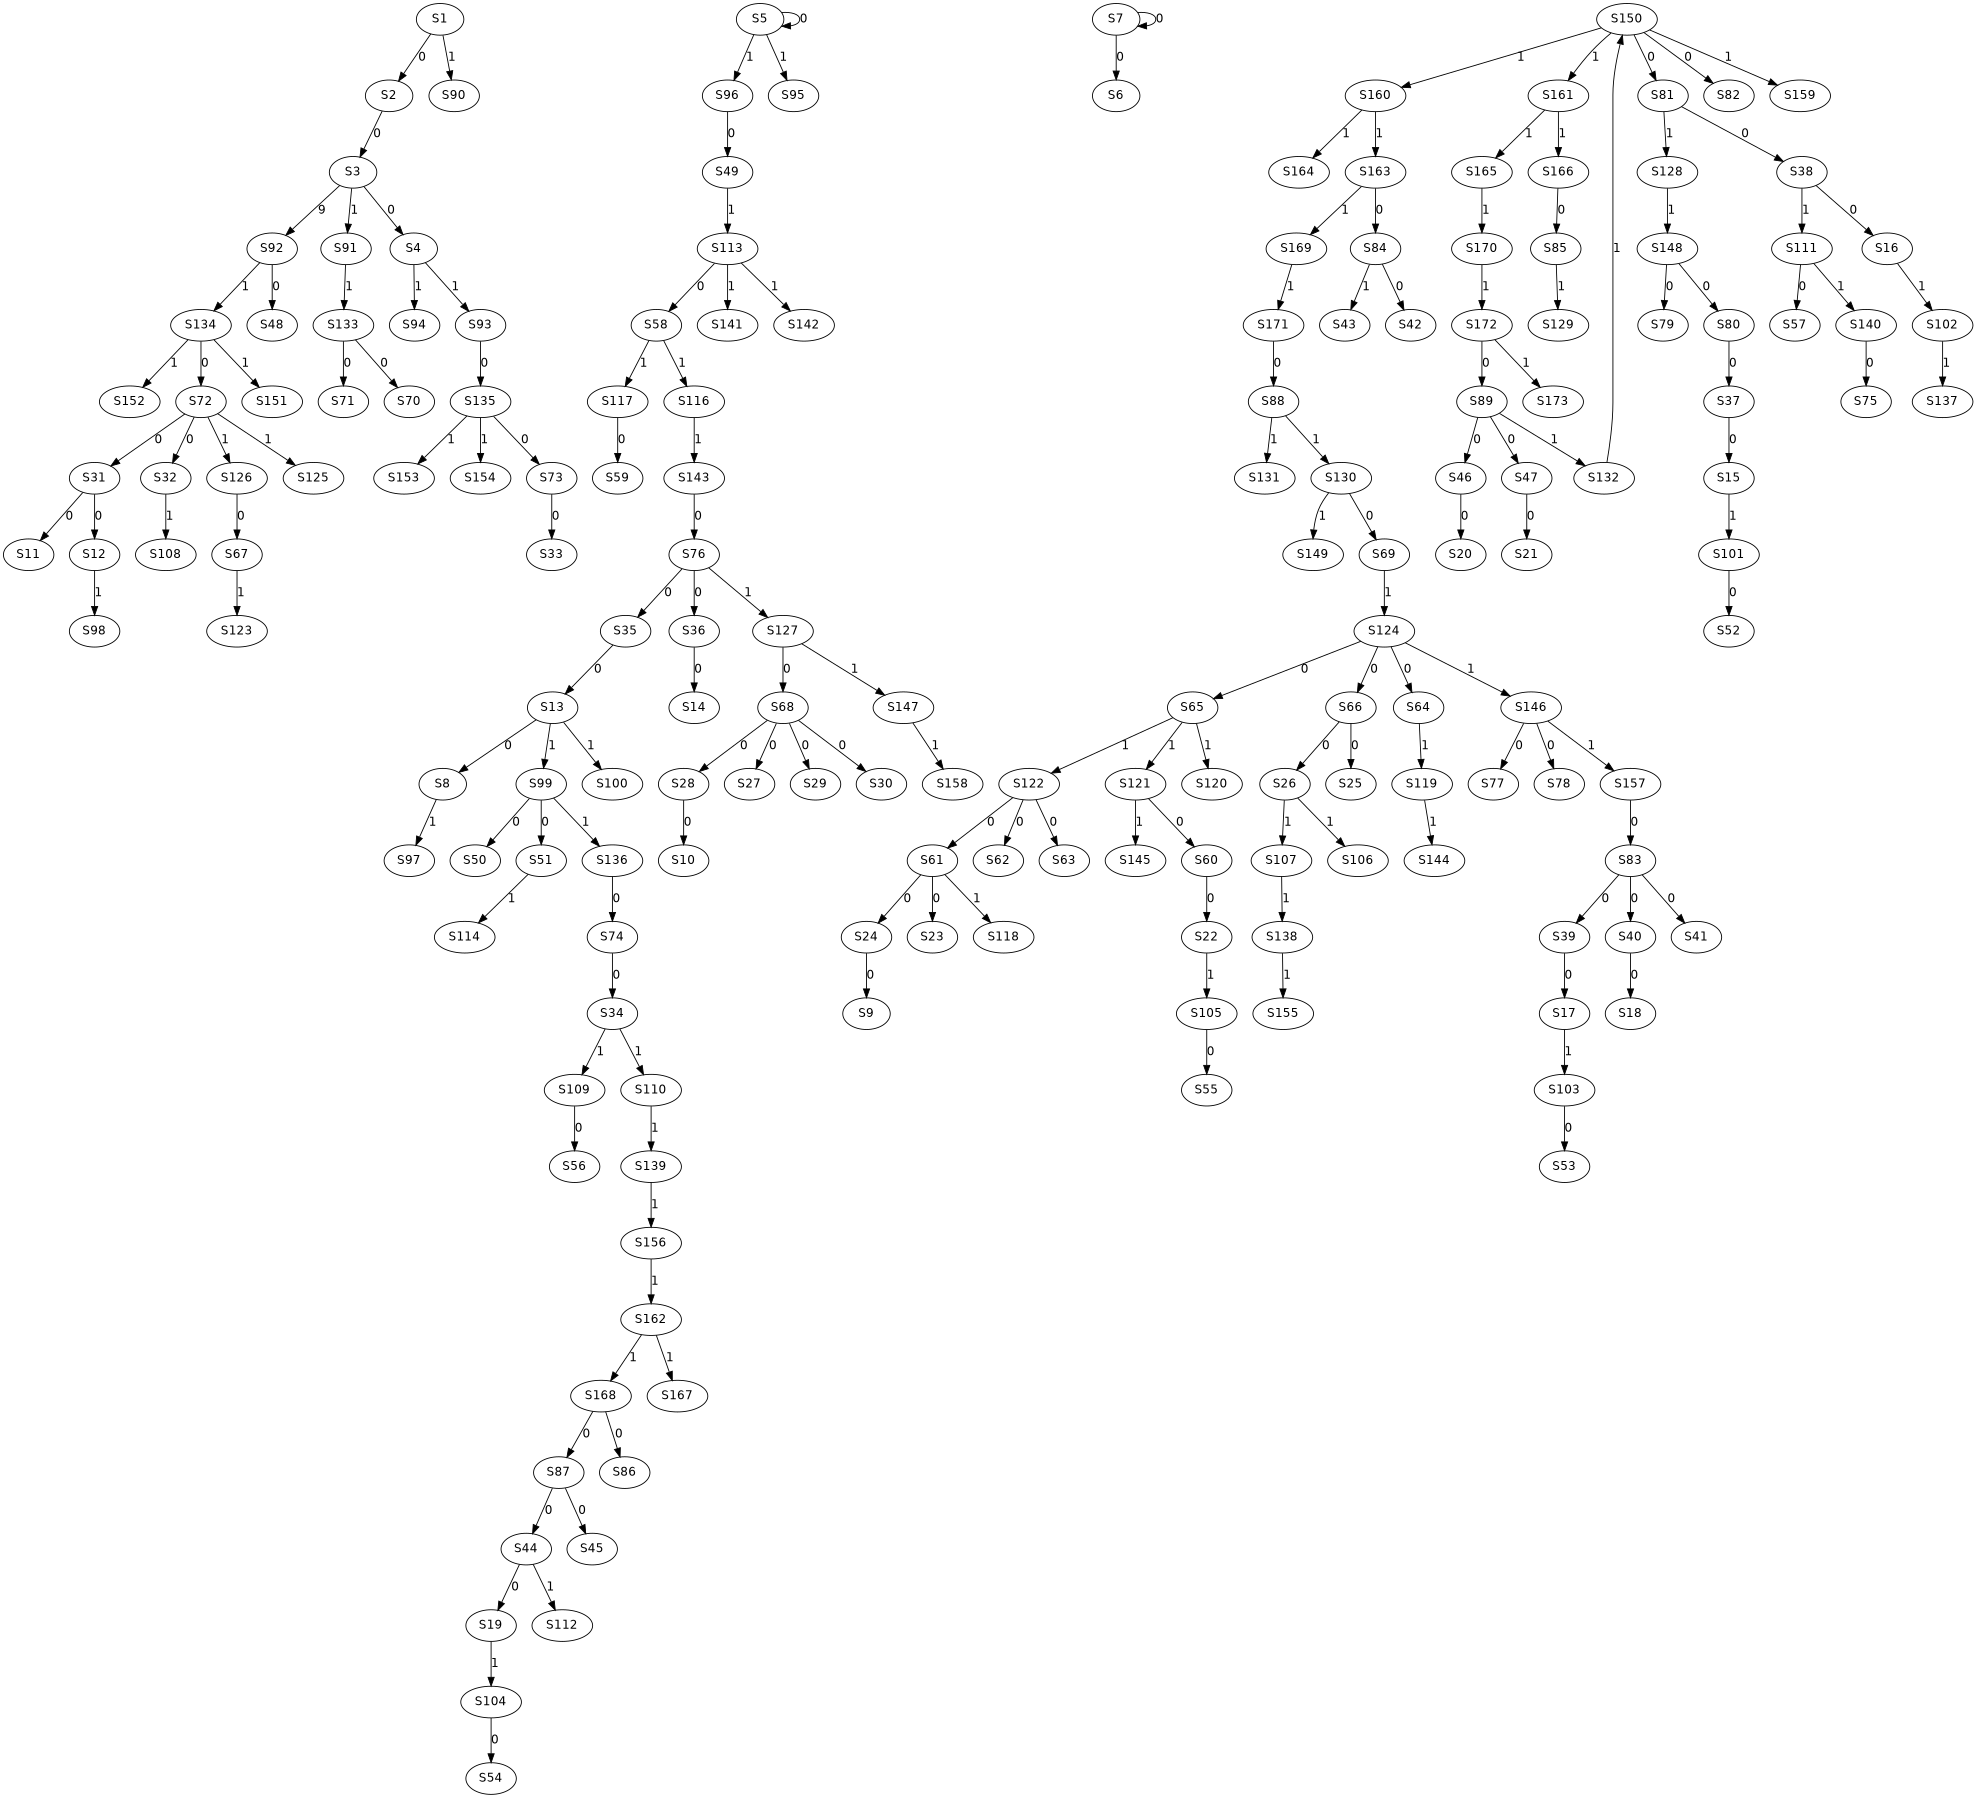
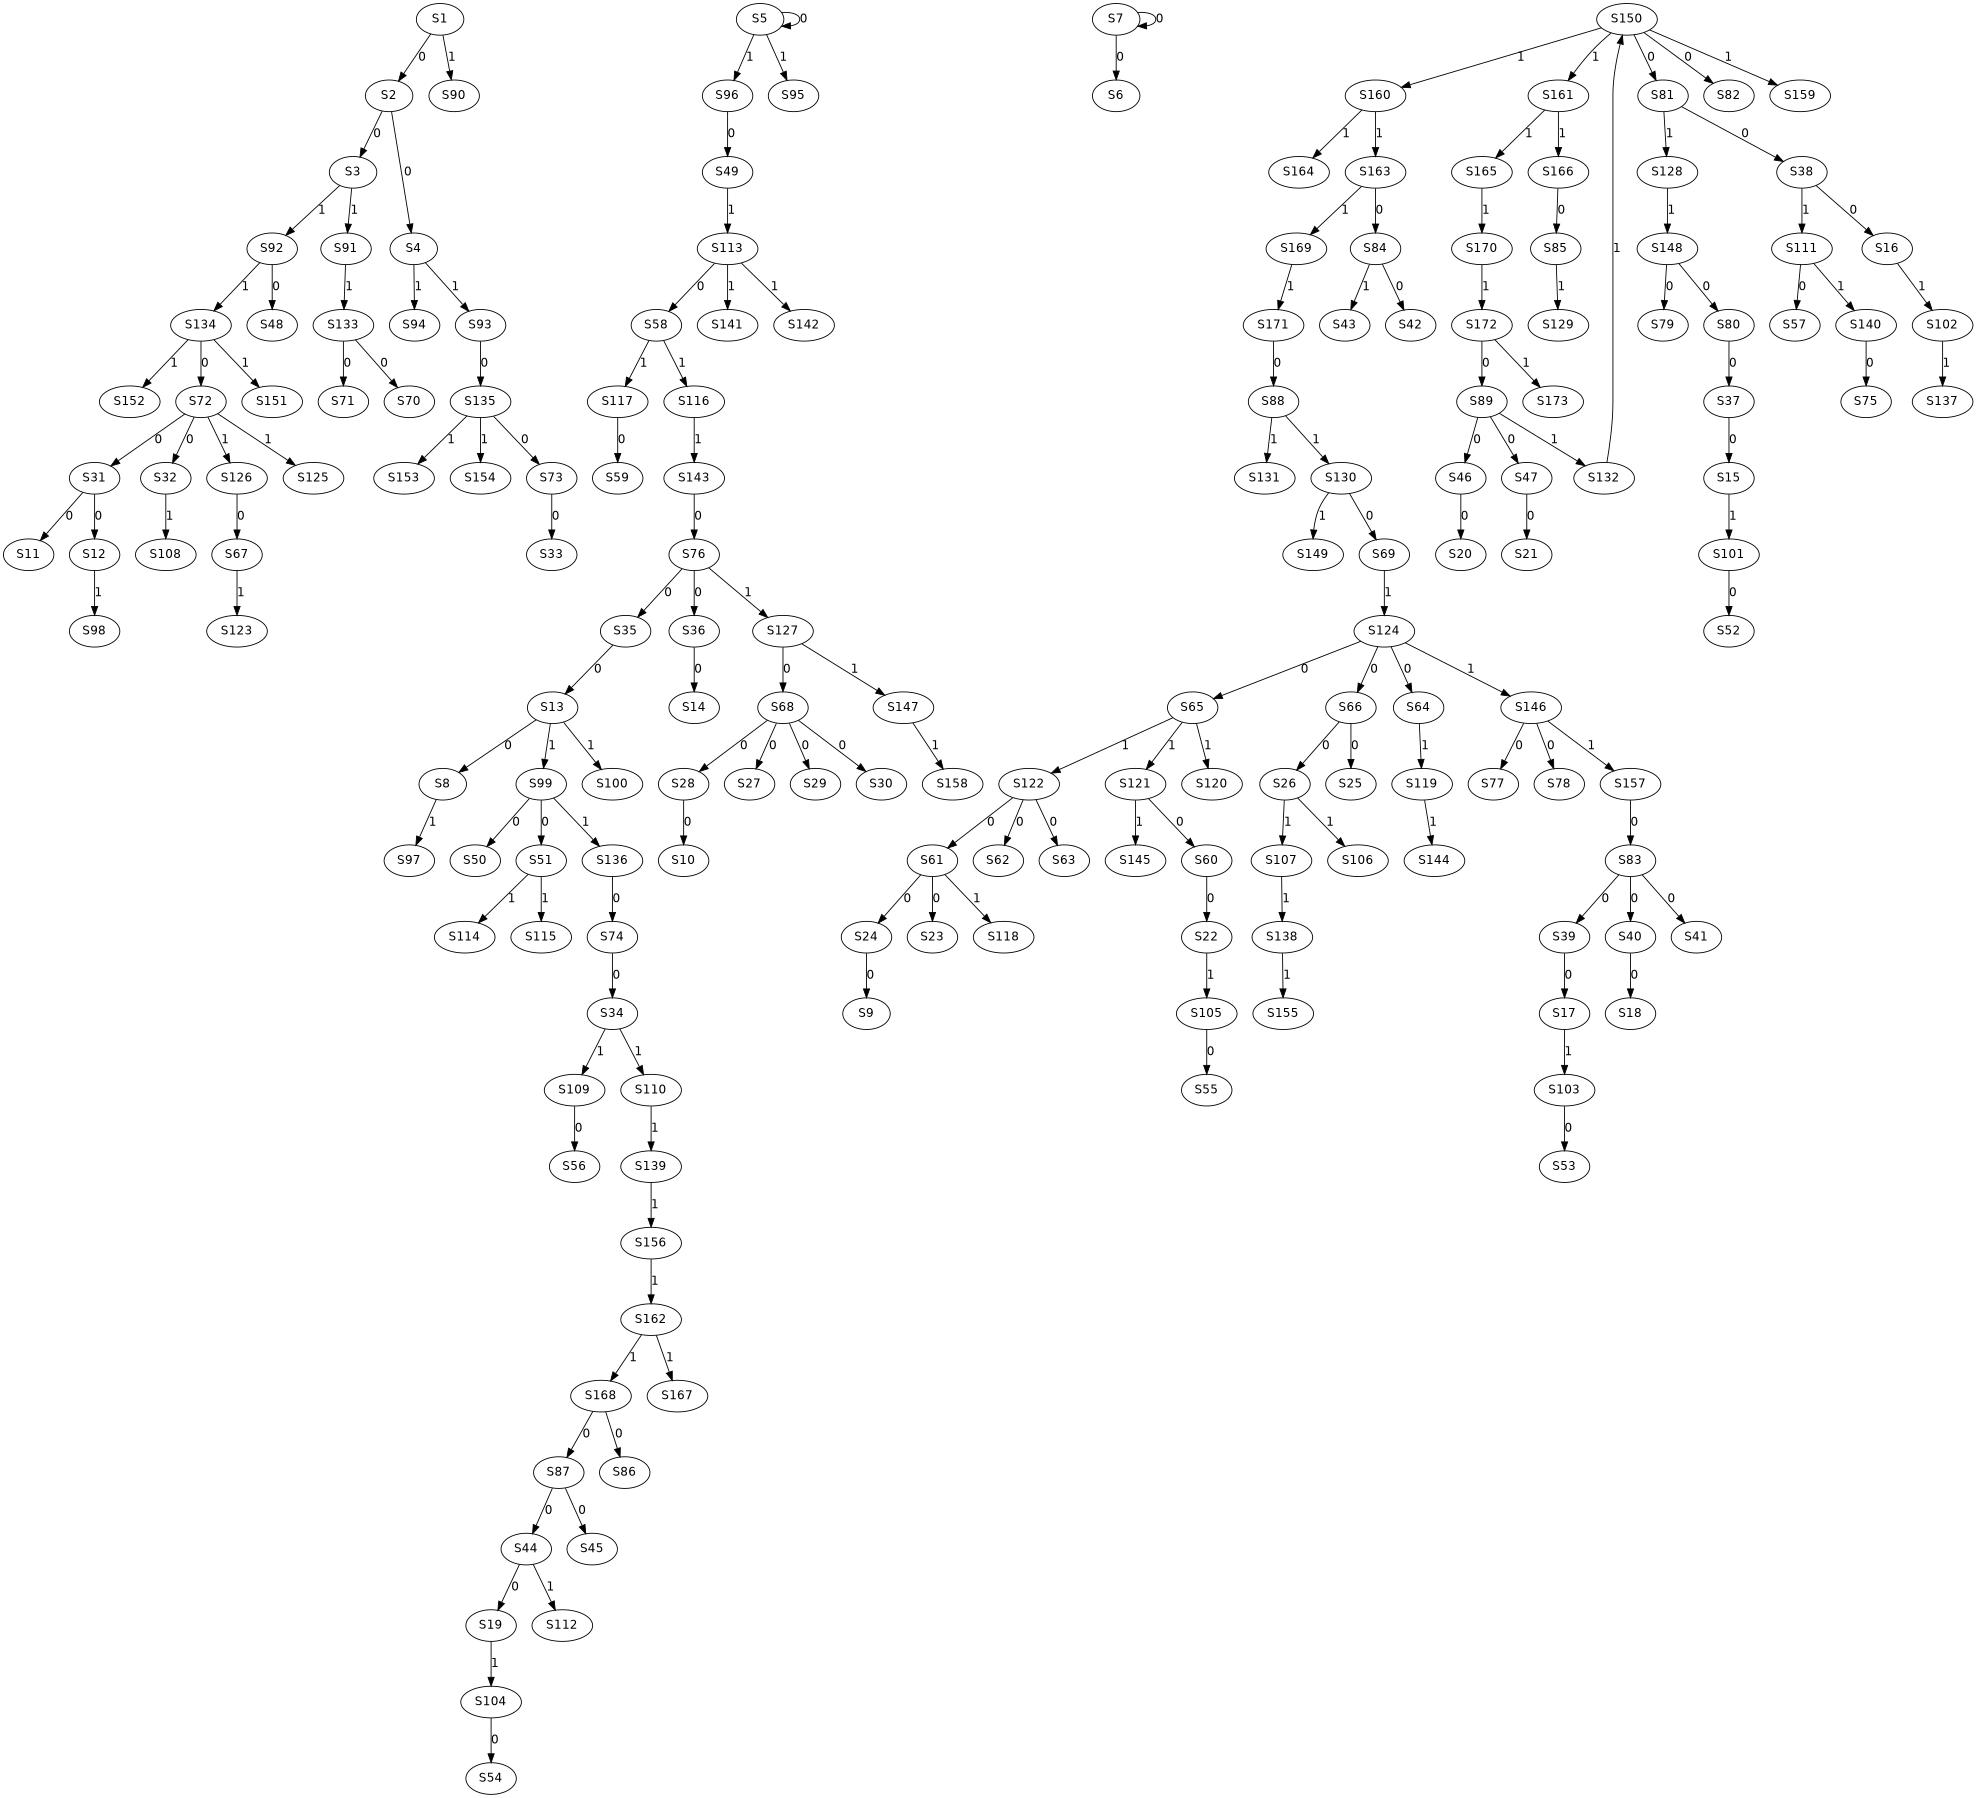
edge "S3" -> "S4": now "S2" -> "S4"
edge "S3" -> "S92": label "9" -> "1"
node "S115": added
